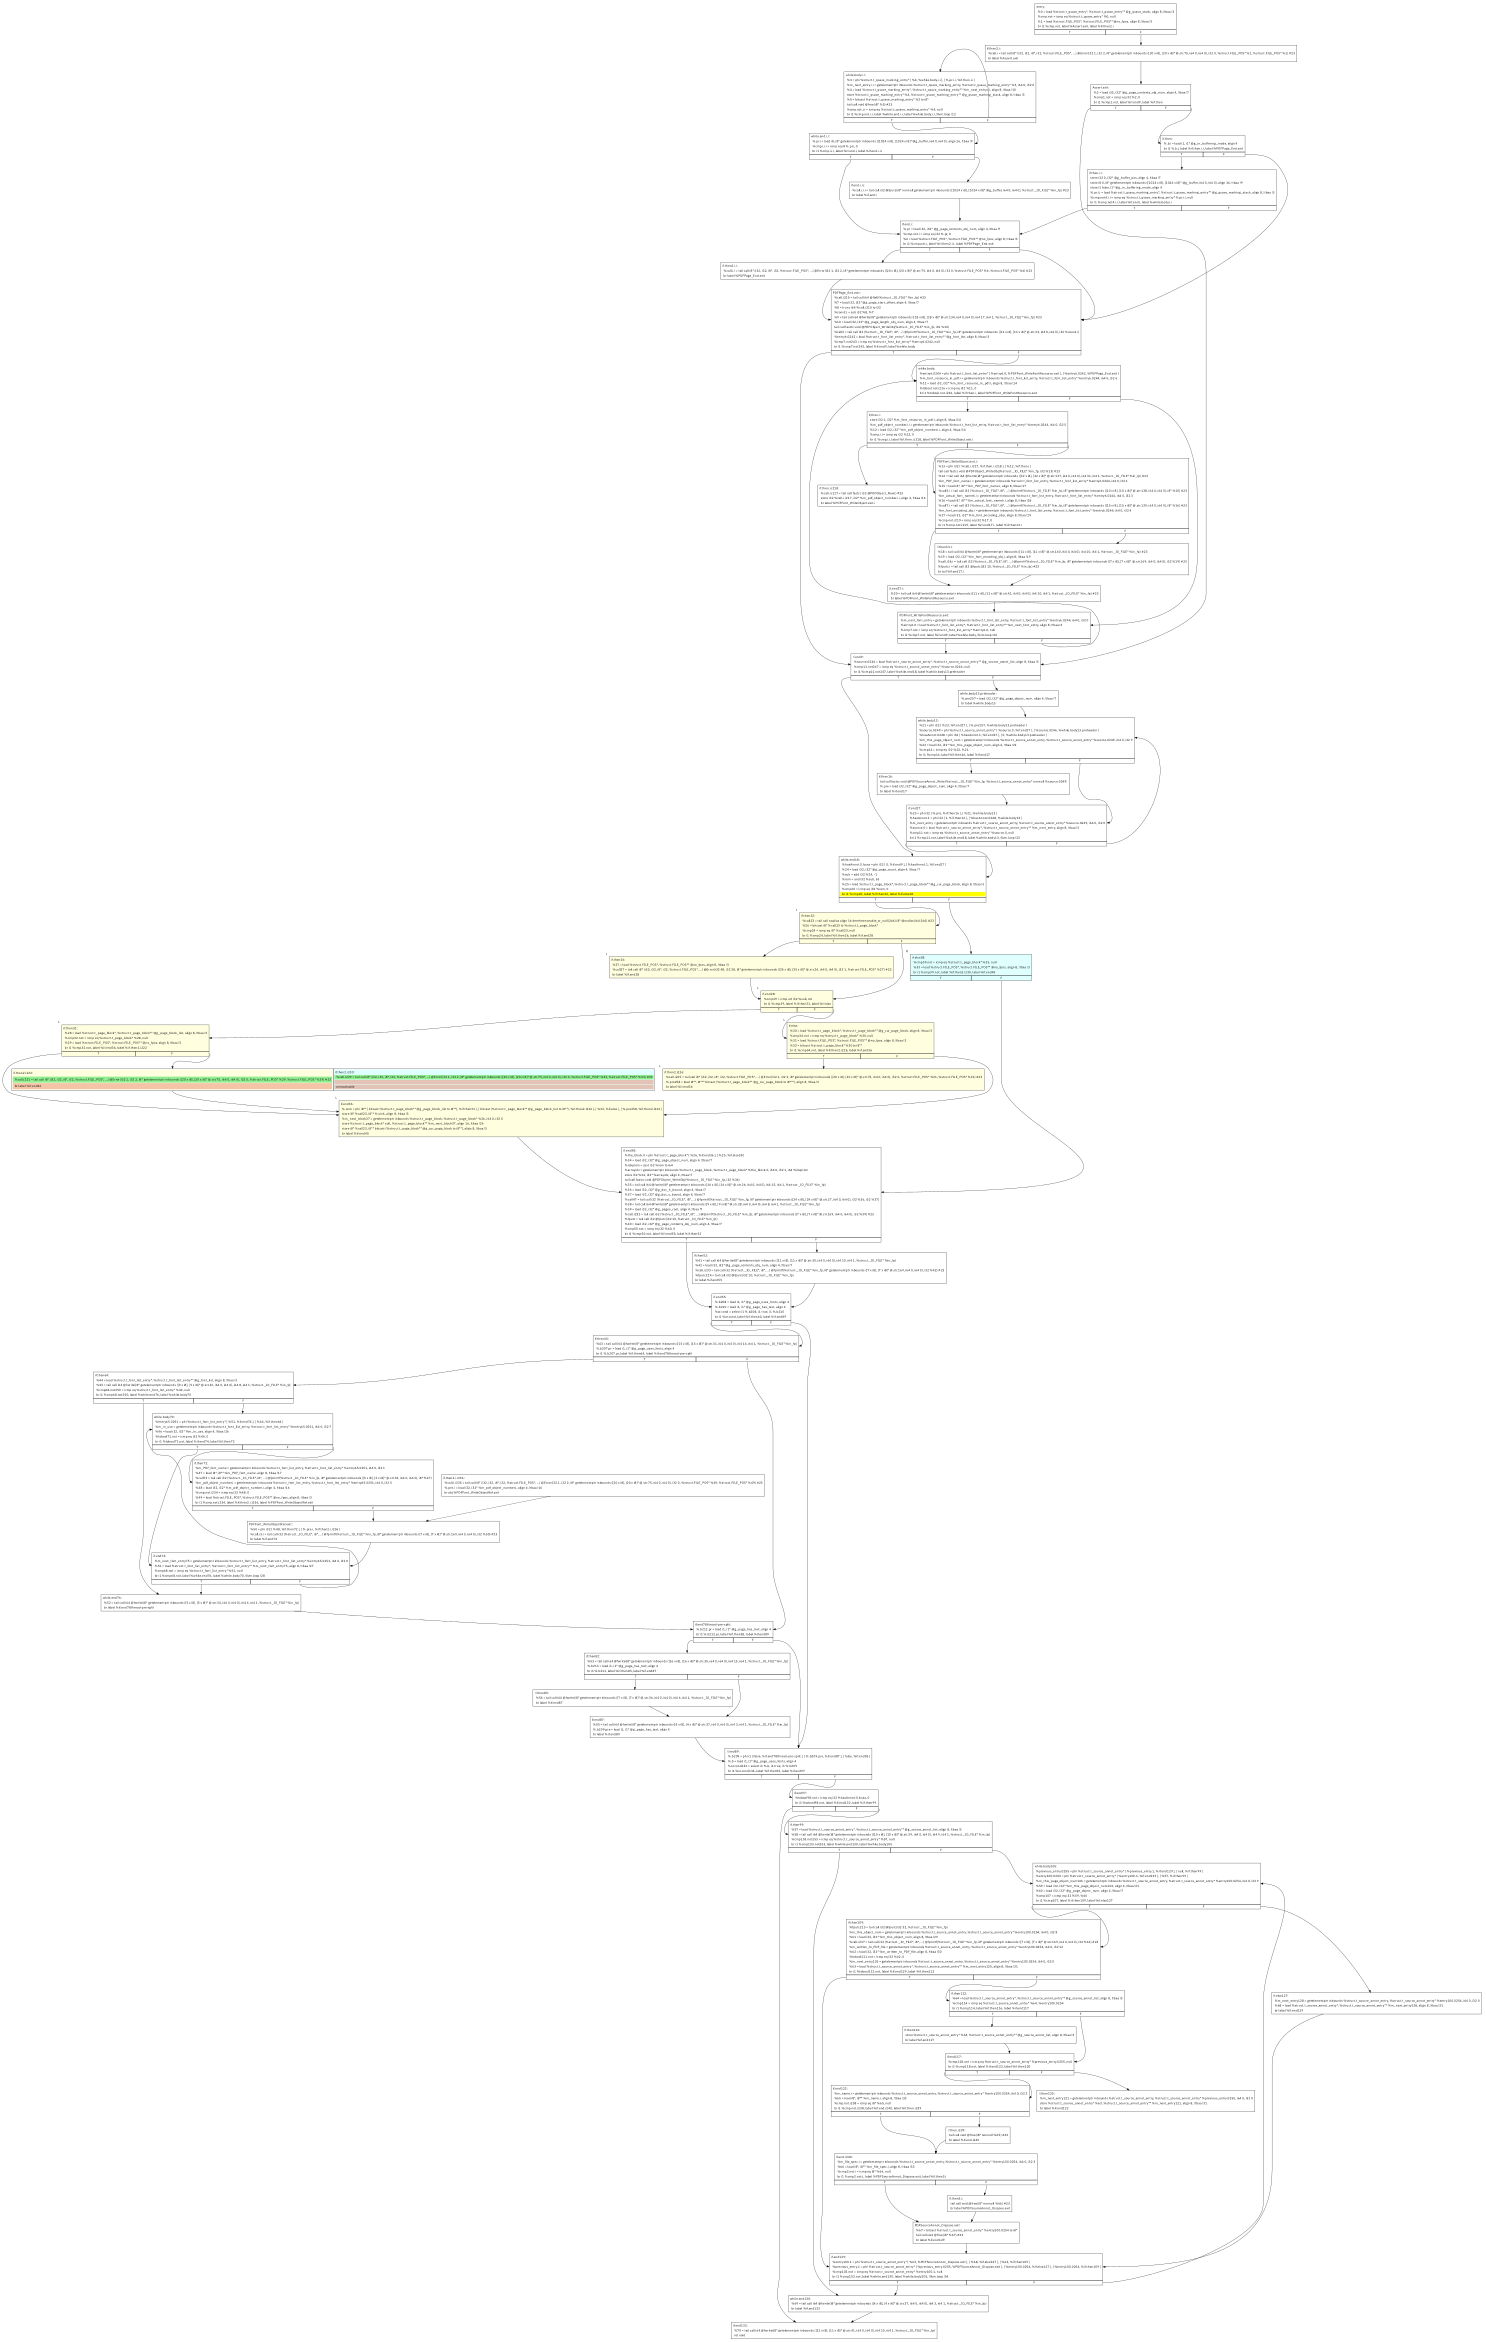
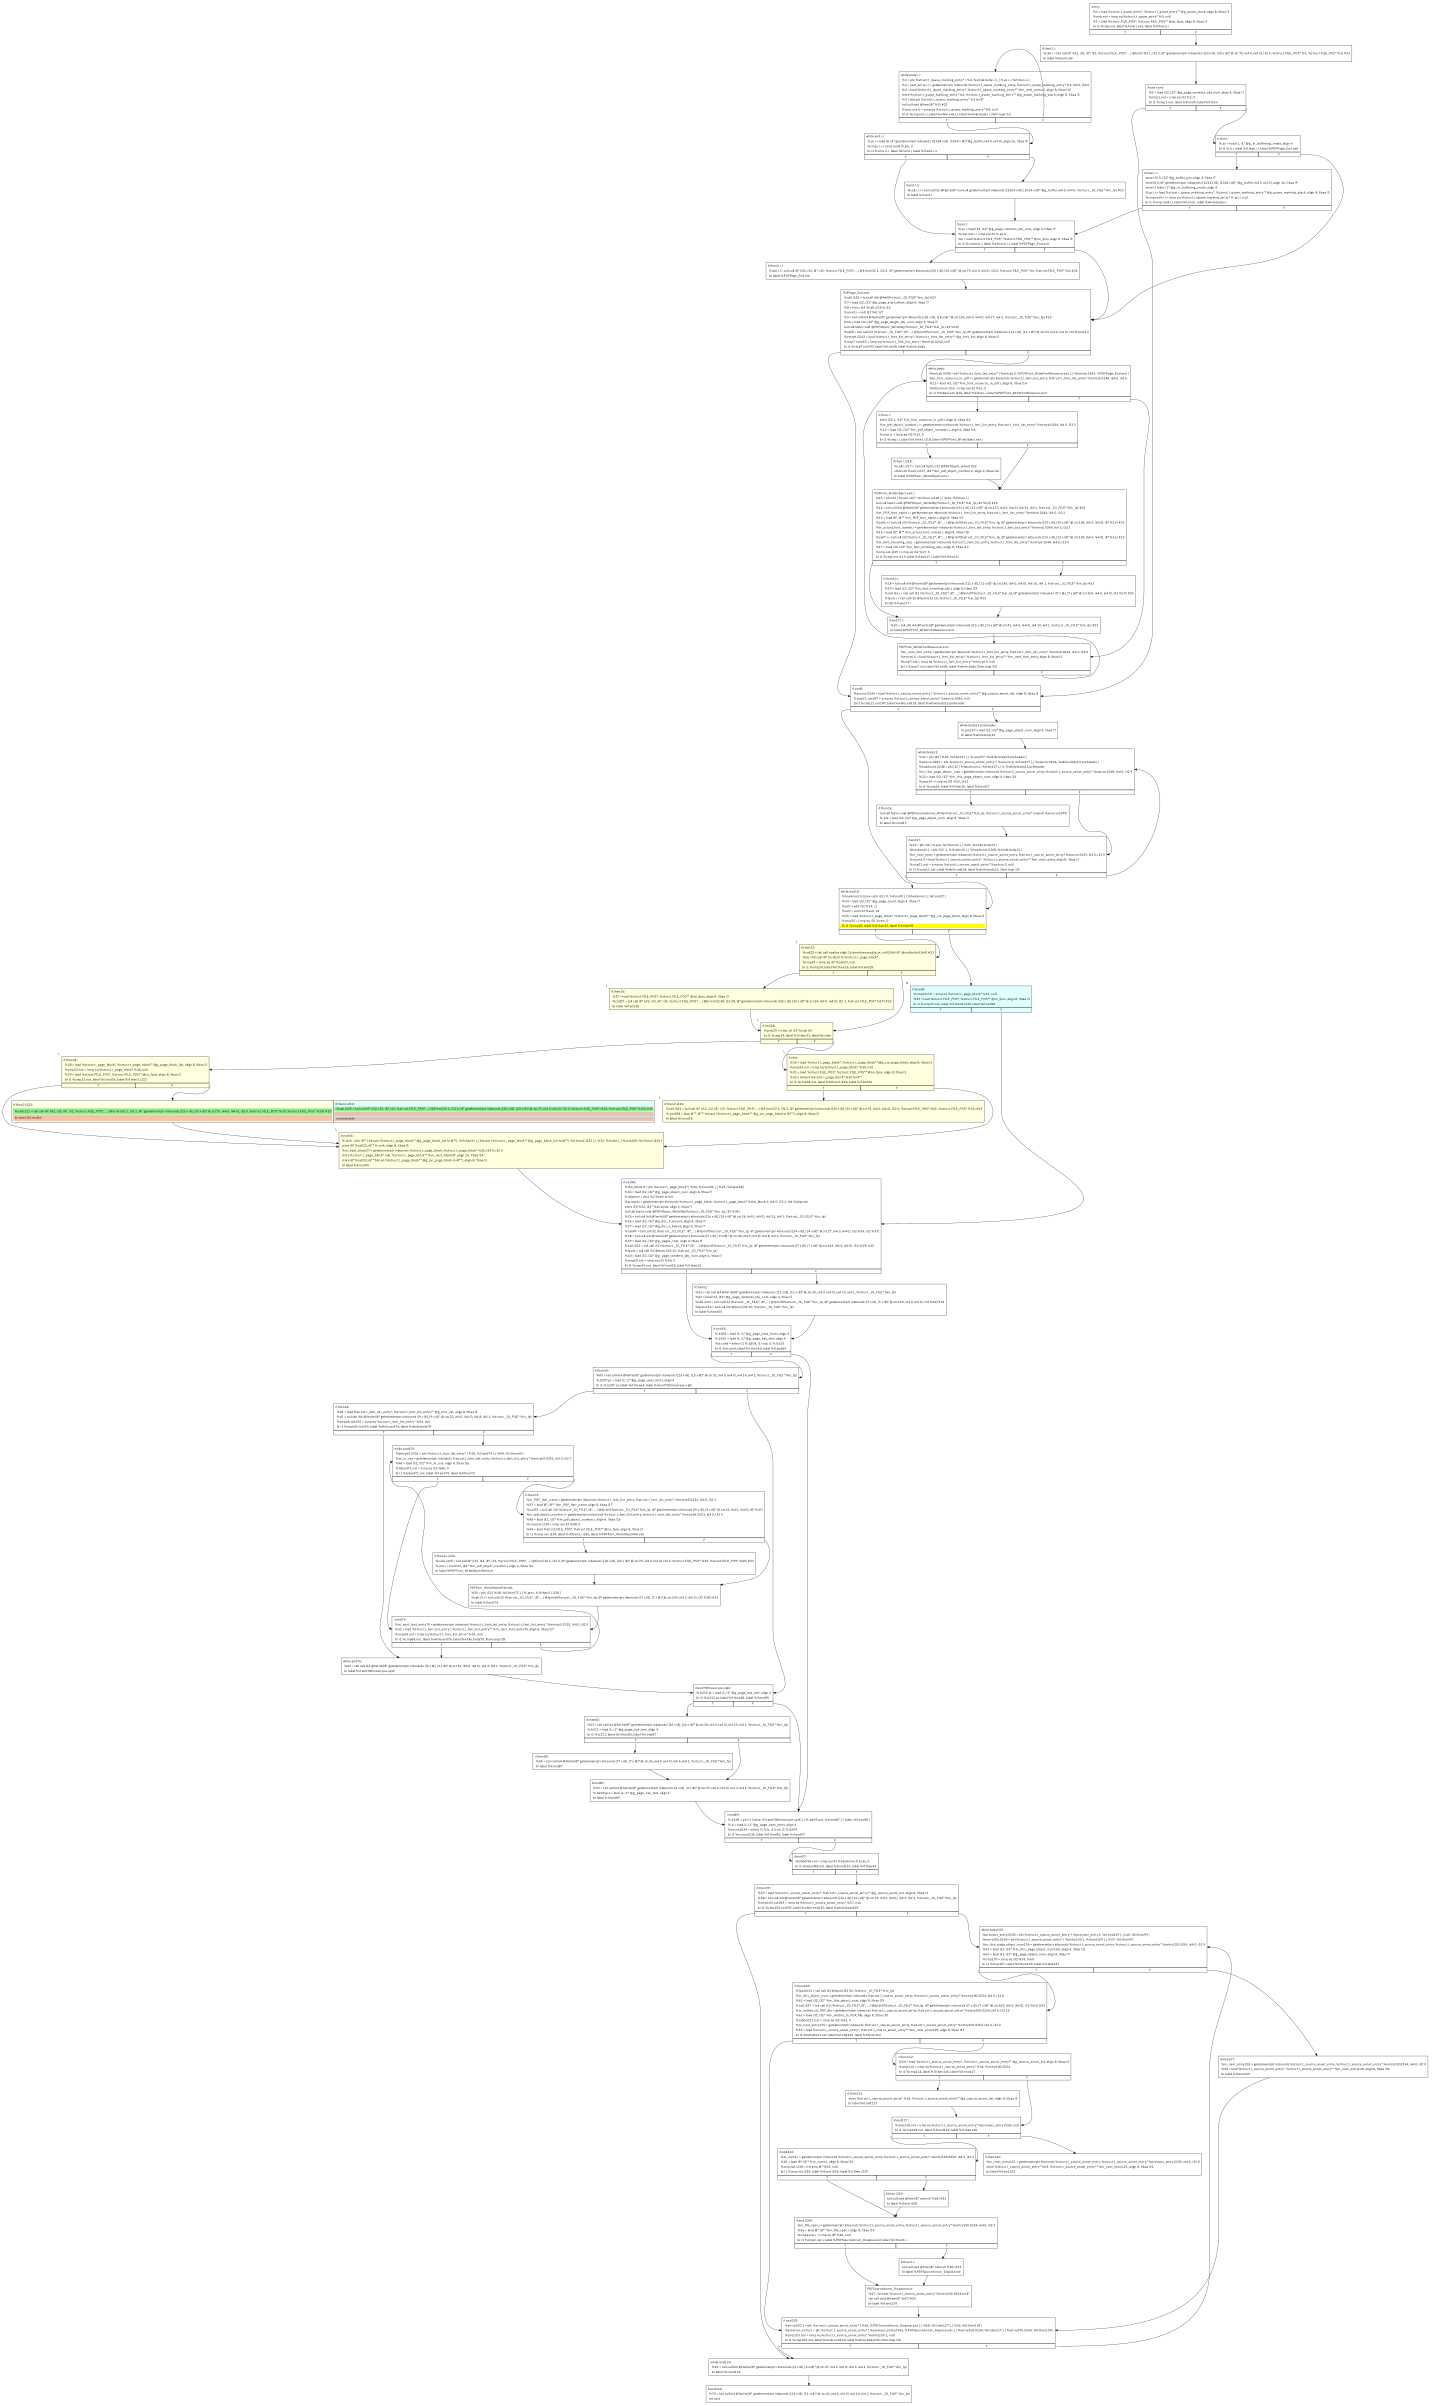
edge "if.then.i.i218:" -> "PDFFont_WriteObject.exit.i:": added
node "if.then2.i.i236:": text "br obj %PDFFont_WriteObjectRef.exit" -> "br label %PDFFont_WriteObjectRef.exit"
edge "if.then72:" -> "if.then2.i.i236:": added
edge "if.end97:" -> "if.end132:": removed
